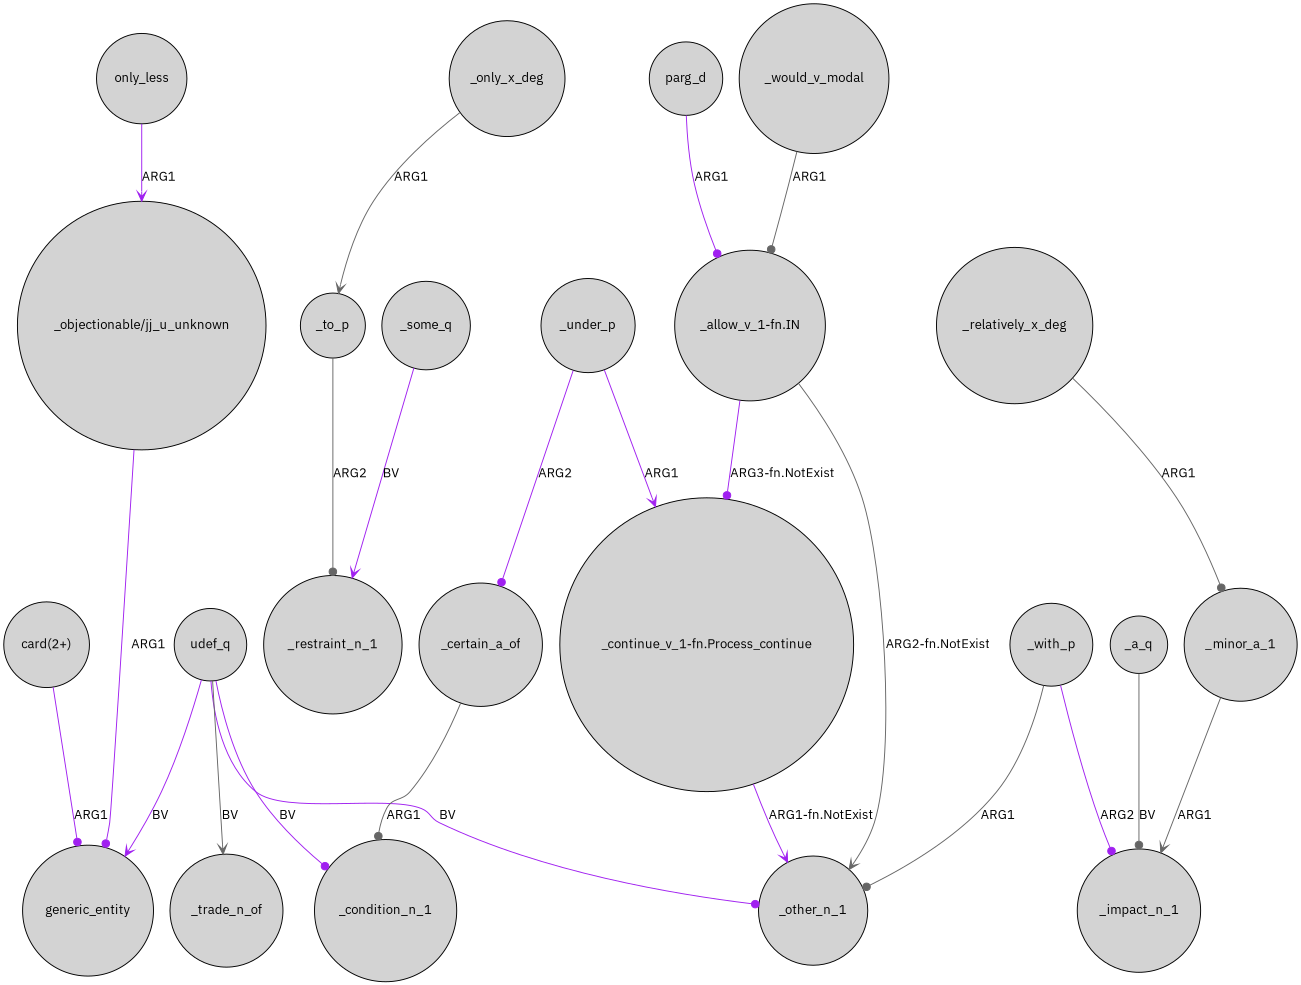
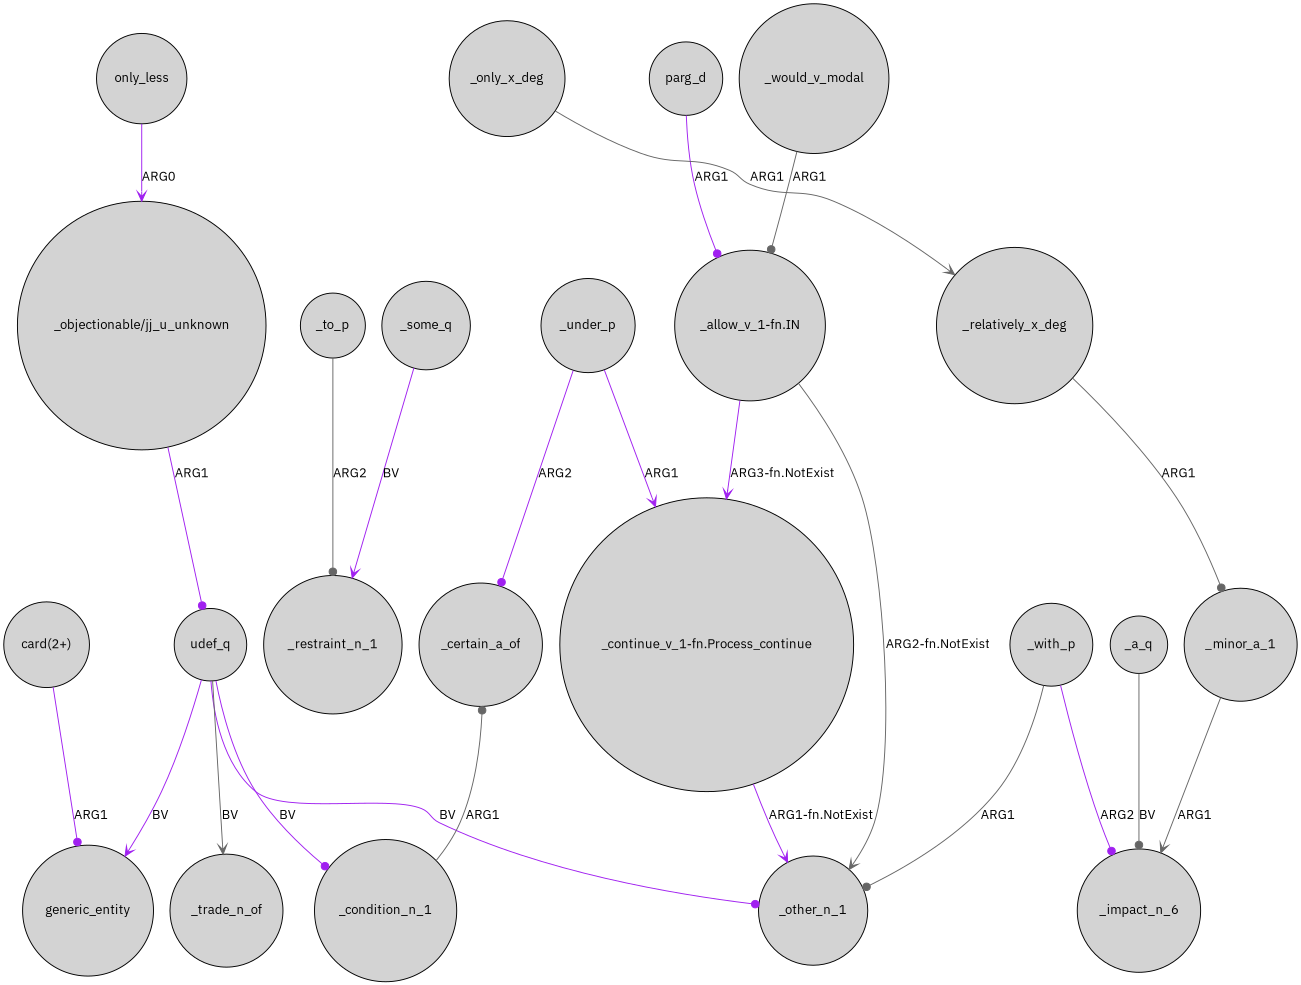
edge "only_less" -> "_objectionable/jj_u_unknown": label "ARG1" -> "ARG0"
edge "_only_x_deg" -> "_to_p": now "_only_x_deg" -> "_relatively_x_deg"
edge "_allow_v_1-fn.IN" -> "_continue_v_1-fn.Process_continue": arrowhead dot -> vee
edge "_objectionable/jj_u_unknown" -> "generic_entity": now "_objectionable/jj_u_unknown" -> "udef_q"
edge "_certain_a_of" -> "_condition_n_1": reversed
node "_impact_n_1": label "_impact_n_1" -> "_impact_n_6"
